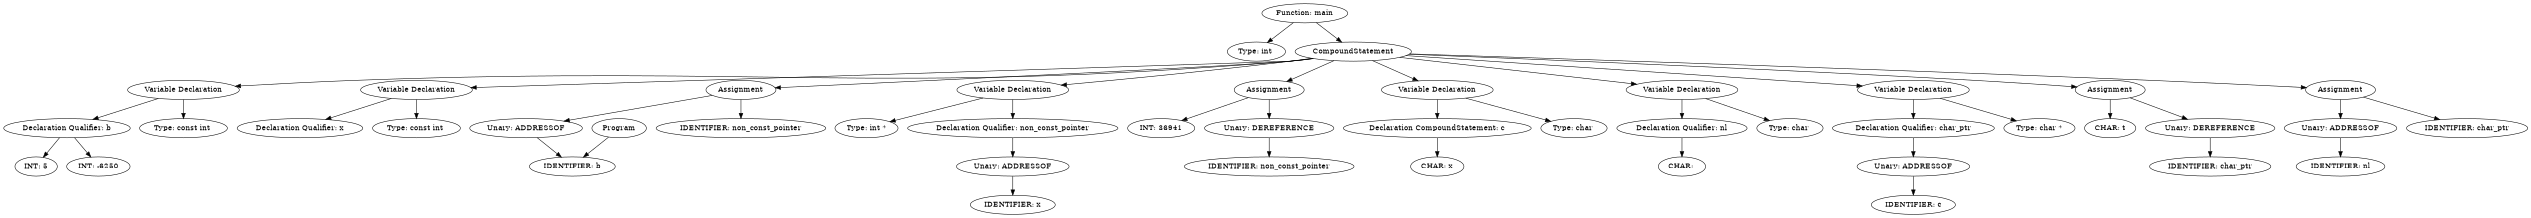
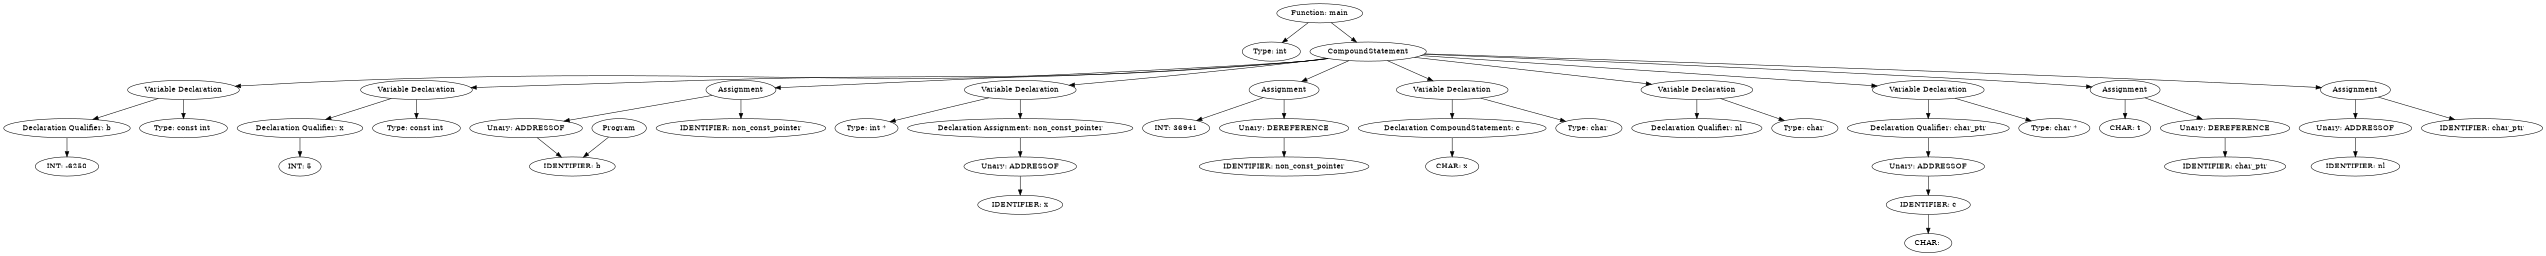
node "Declaration Qualifier: non_const_pointer": label "Declaration Qualifier: non_const_pointer" -> "Declaration Assignment: non_const_pointer"
edge "Declaration Qualifier: b" -> "INT: 5": now "Declaration Qualifier: x" -> "INT: 5"
edge "Declaration Qualifier: nl" -> "CHAR:": now "IDENTIFIER: c" -> "CHAR:"
